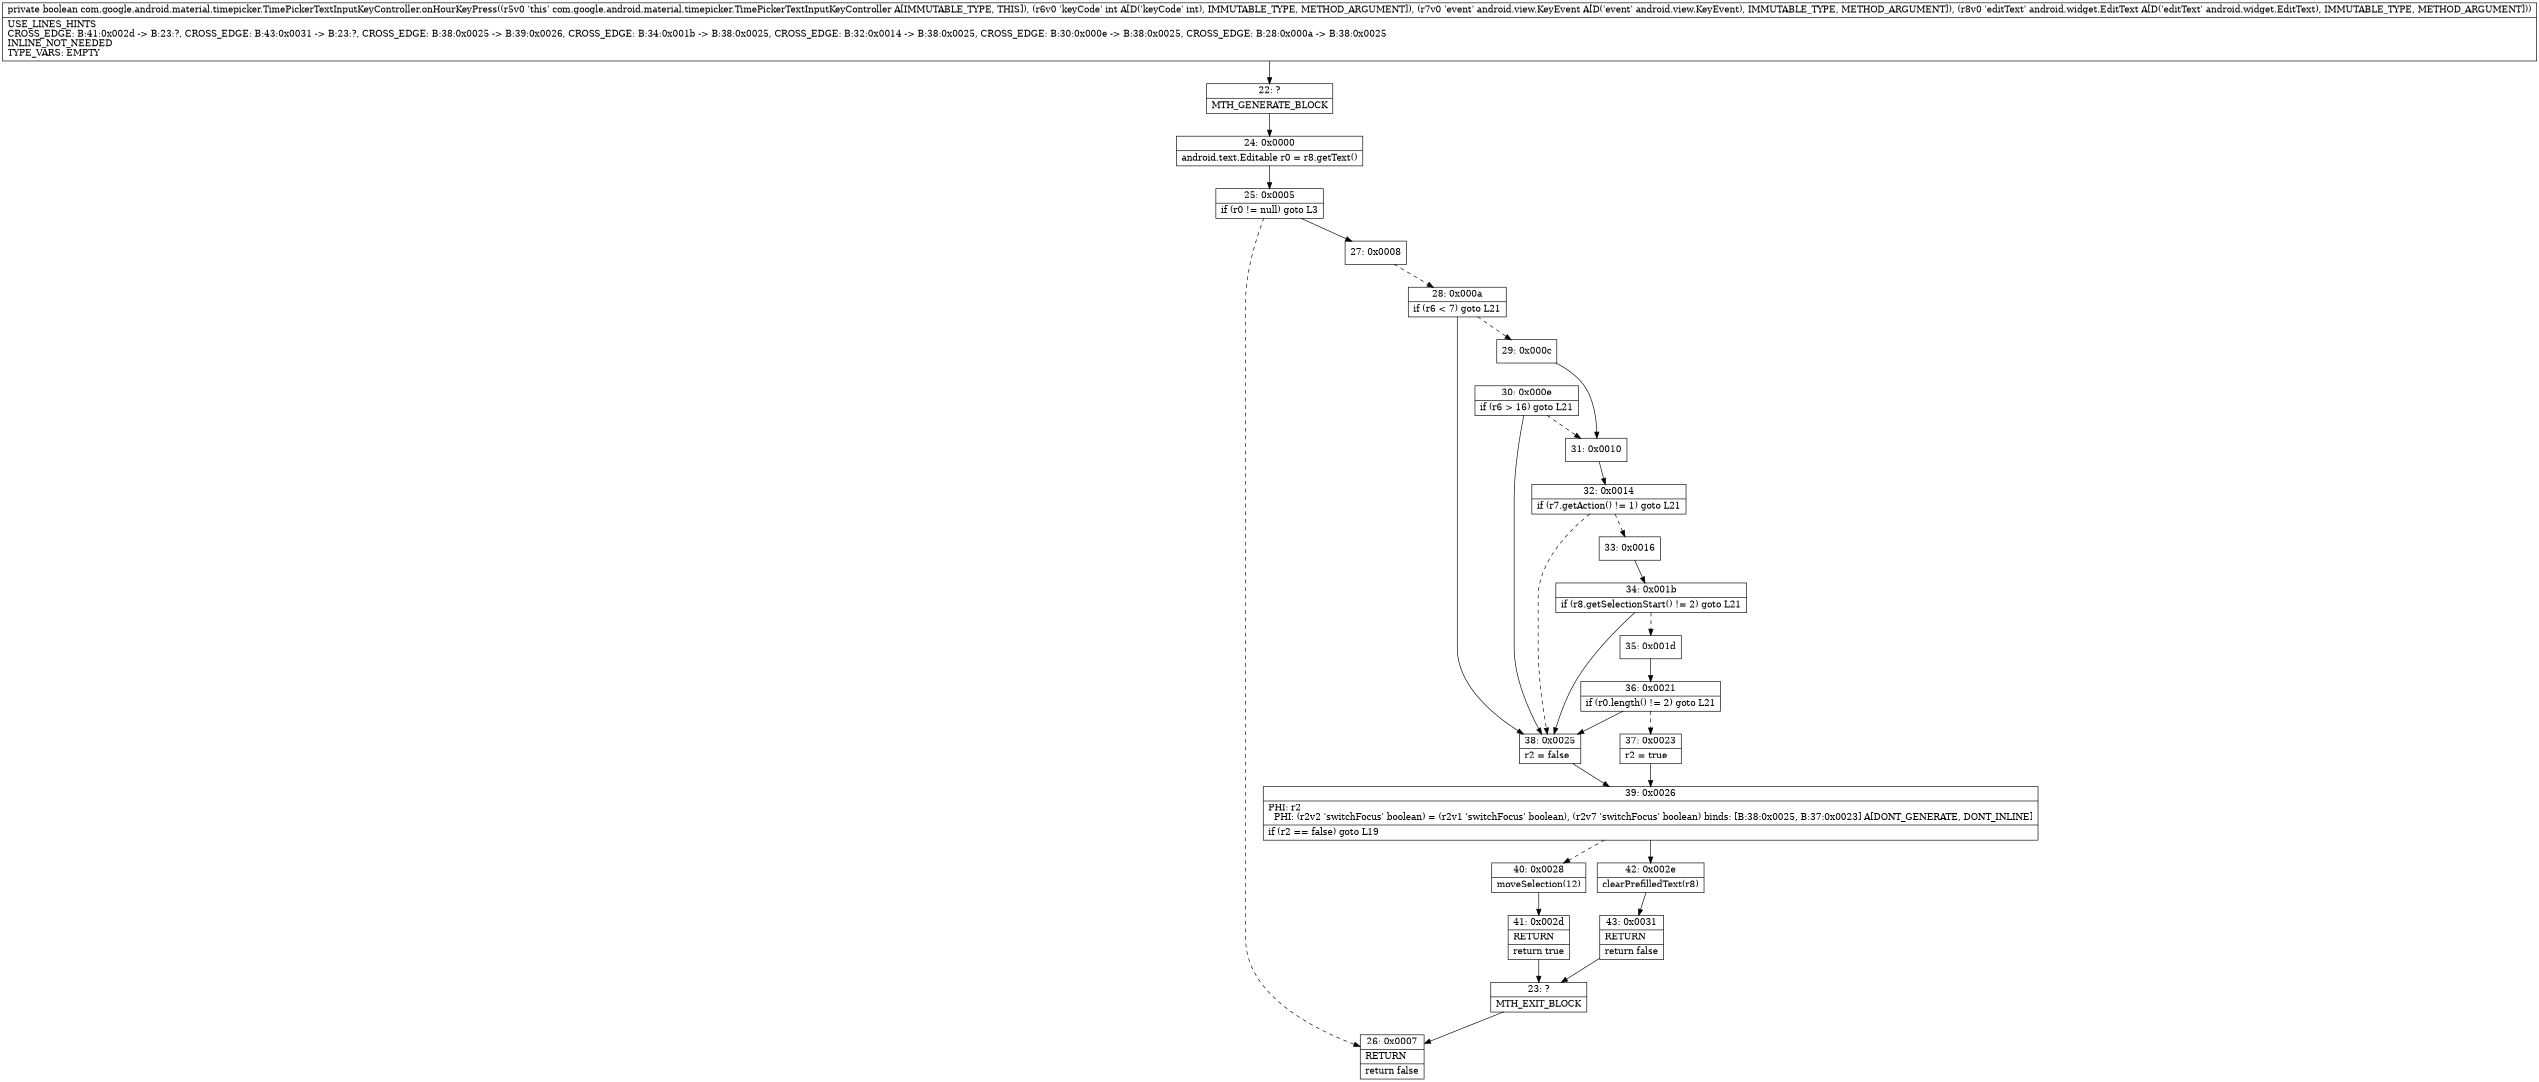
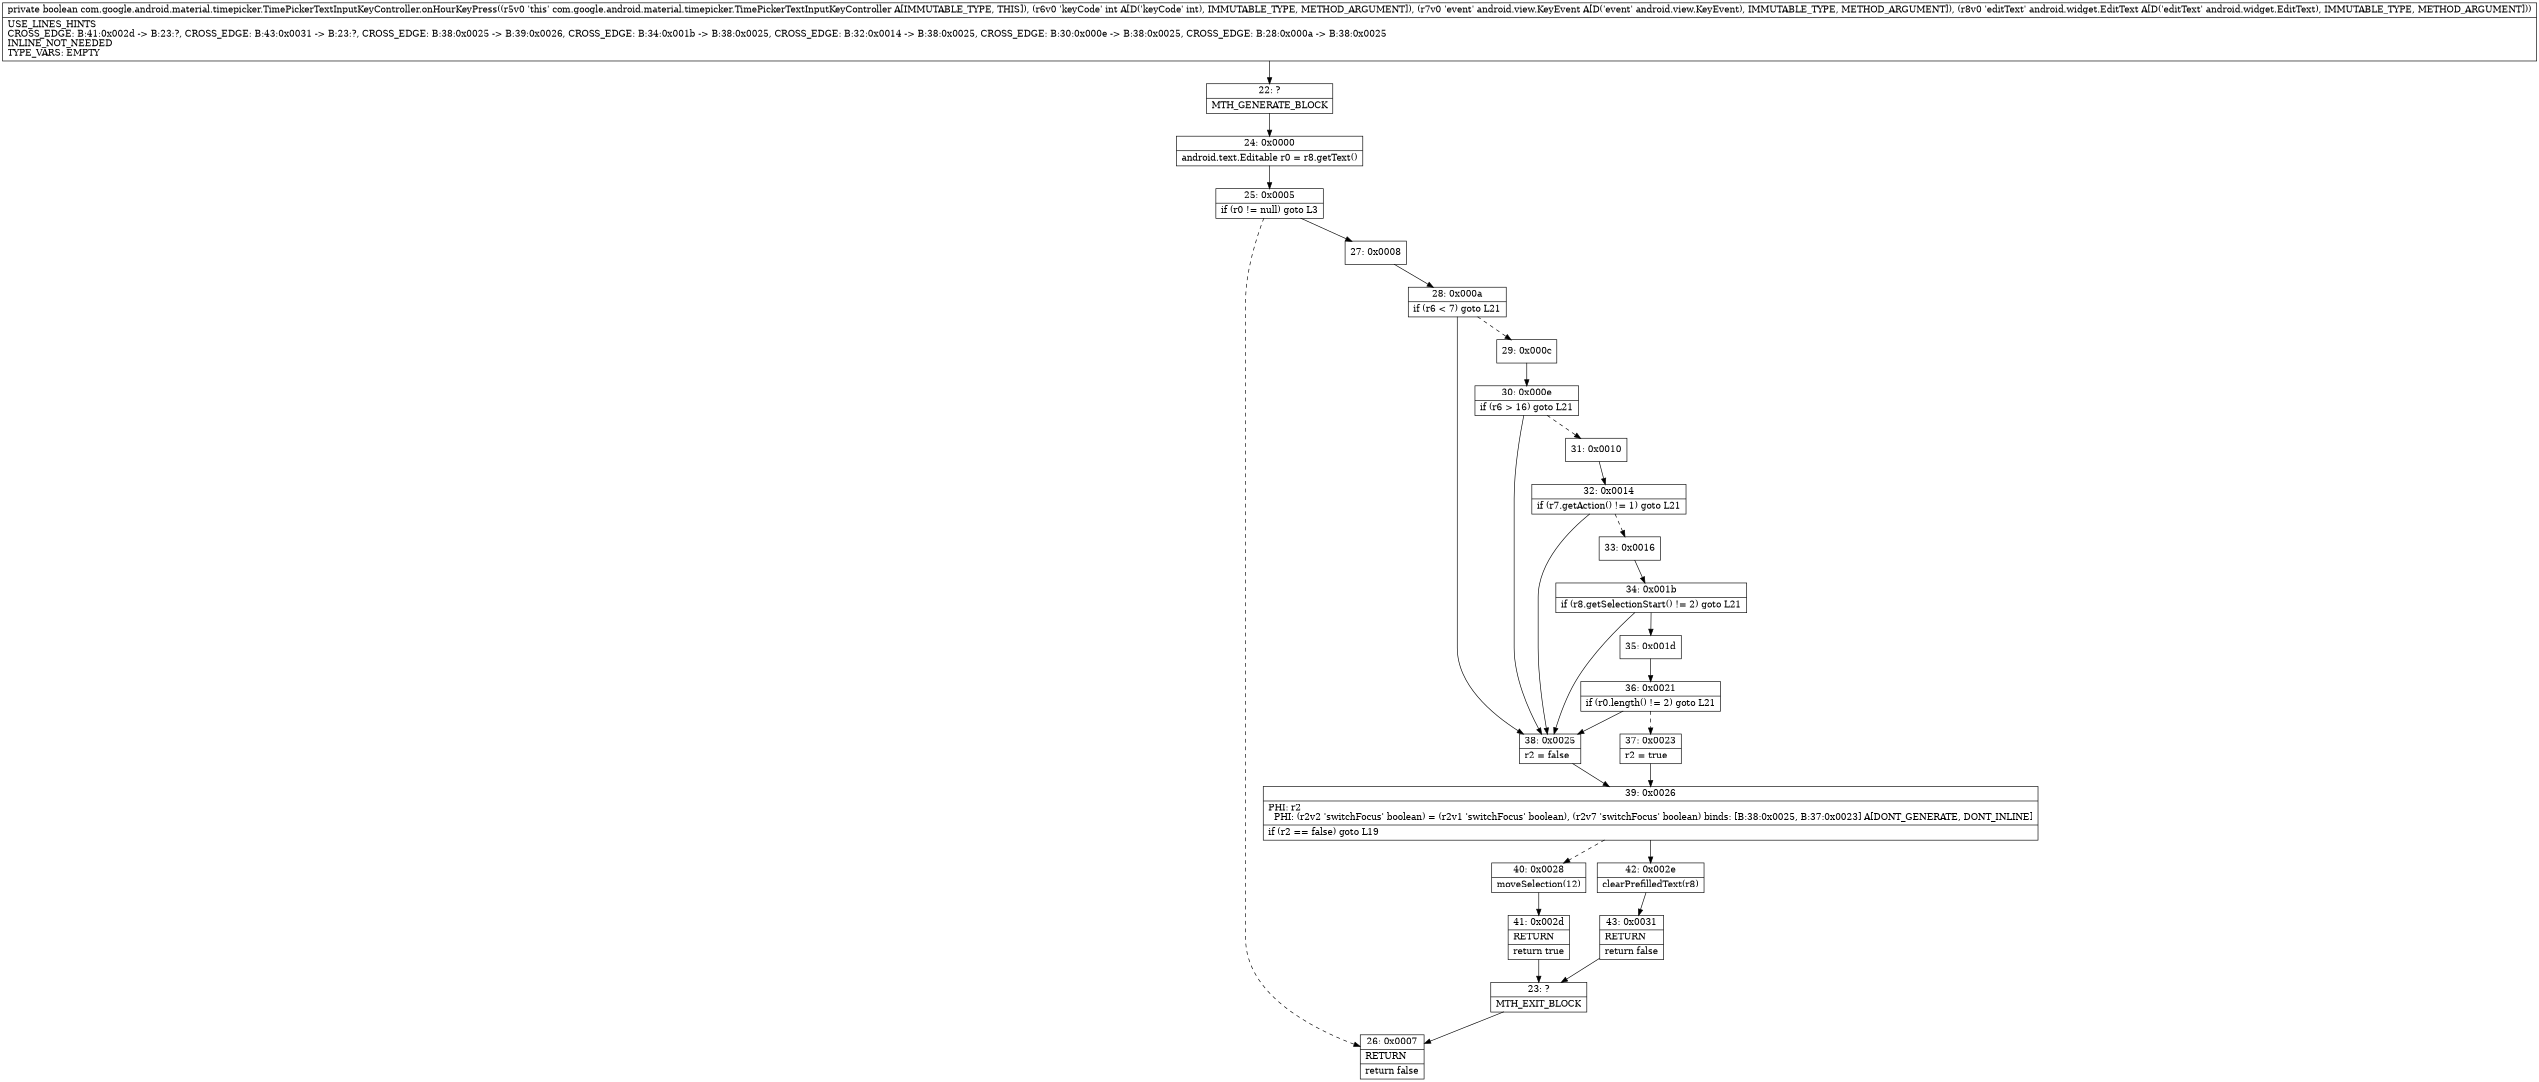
edge "27: 0x0008" -> "28: 0x000a": style dashed -> solid
edge "29: 0x000c" -> "31: 0x0010": now "29: 0x000c" -> "30: 0x000e"
edge "32: 0x0014" -> "38: 0x0025": style dashed -> solid
edge "34: 0x001b" -> "35: 0x001d": style dashed -> solid
